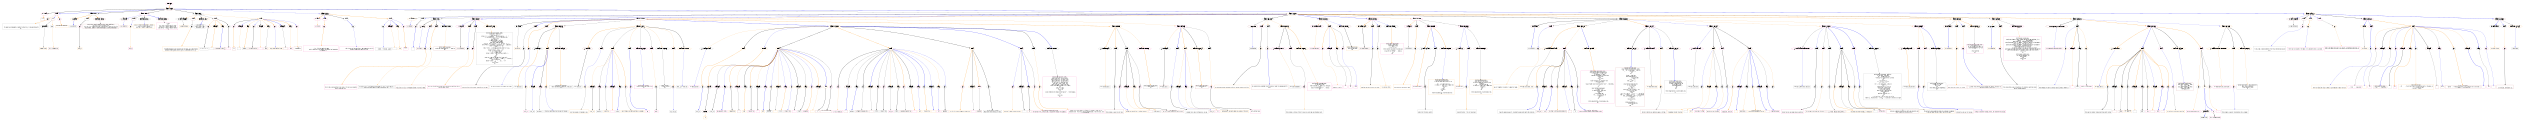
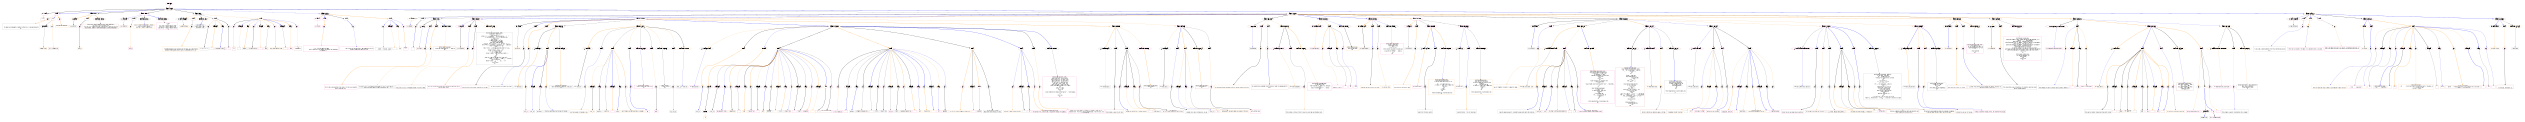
edge "section: 513-529" -> "4 : Node.lastLeaf(node)": added
